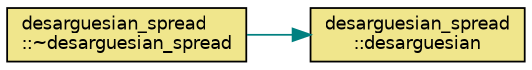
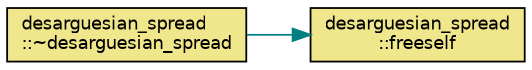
node "desarguesian_spread ::desarguesian": label "desarguesian_spread ::desarguesian" -> "desarguesian_spread ::freeself"
